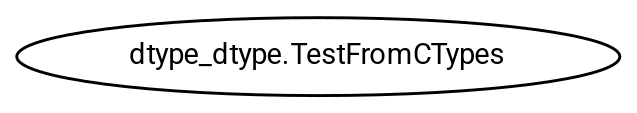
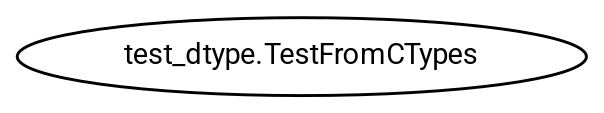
node "dtype_dtype.TestFromCTypes": label "dtype_dtype.TestFromCTypes" -> "test_dtype.TestFromCTypes"
